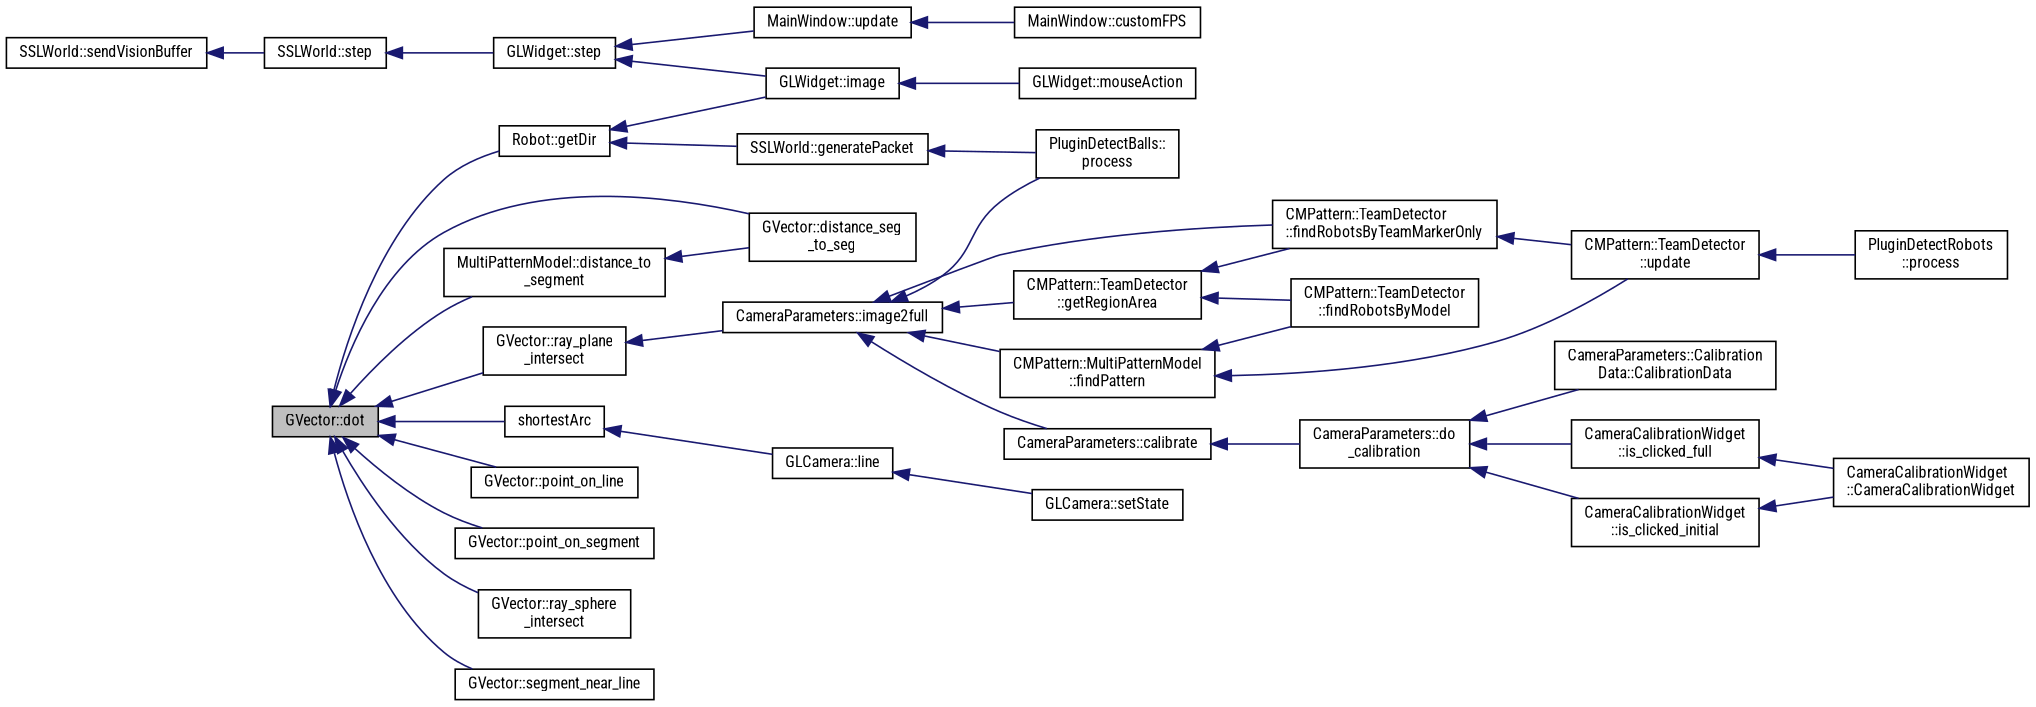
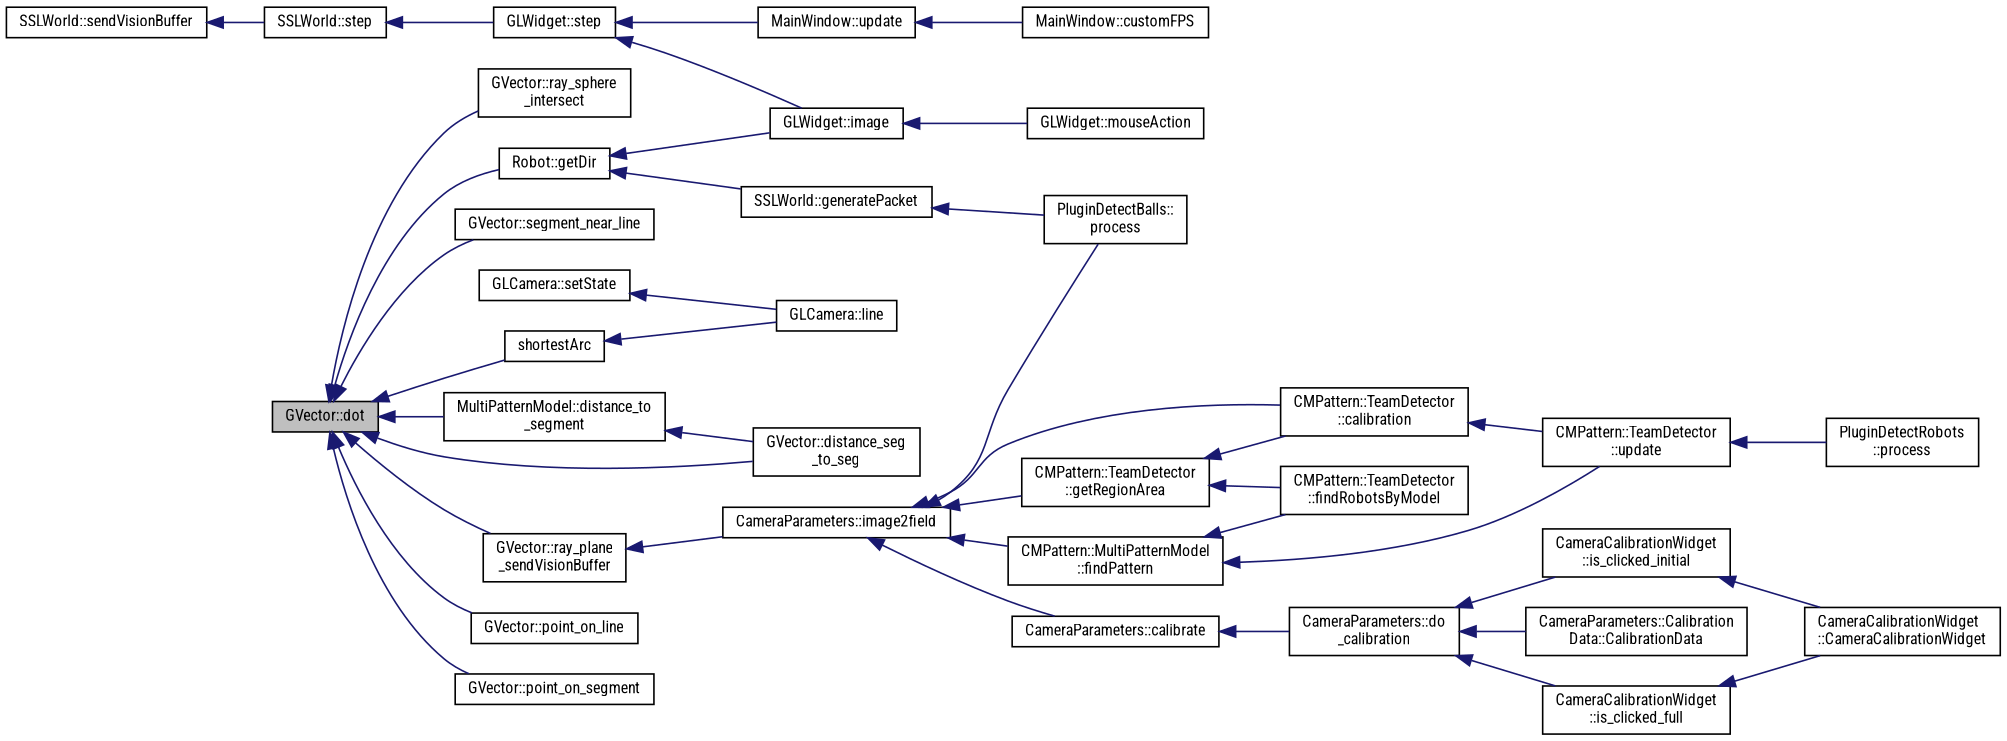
node "CMPattern::TeamDetector ::findRobotsByTeamMarkerOnly": label "CMPattern::TeamDetector ::findRobotsByTeamMarkerOnly" -> "CMPattern::TeamDetector ::calibration"
node "CameraParameters::image2full": label "CameraParameters::image2full" -> "CameraParameters::image2field"
node "GVector::ray_plane _intersect": label "GVector::ray_plane _intersect" -> "GVector::ray_plane _sendVisionBuffer"
edge "GLCamera::setState" -> "GLCamera::line": reversed
